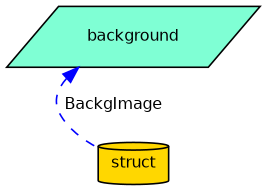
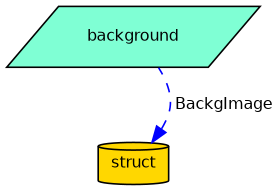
edge "struct" -> "background": reversed
